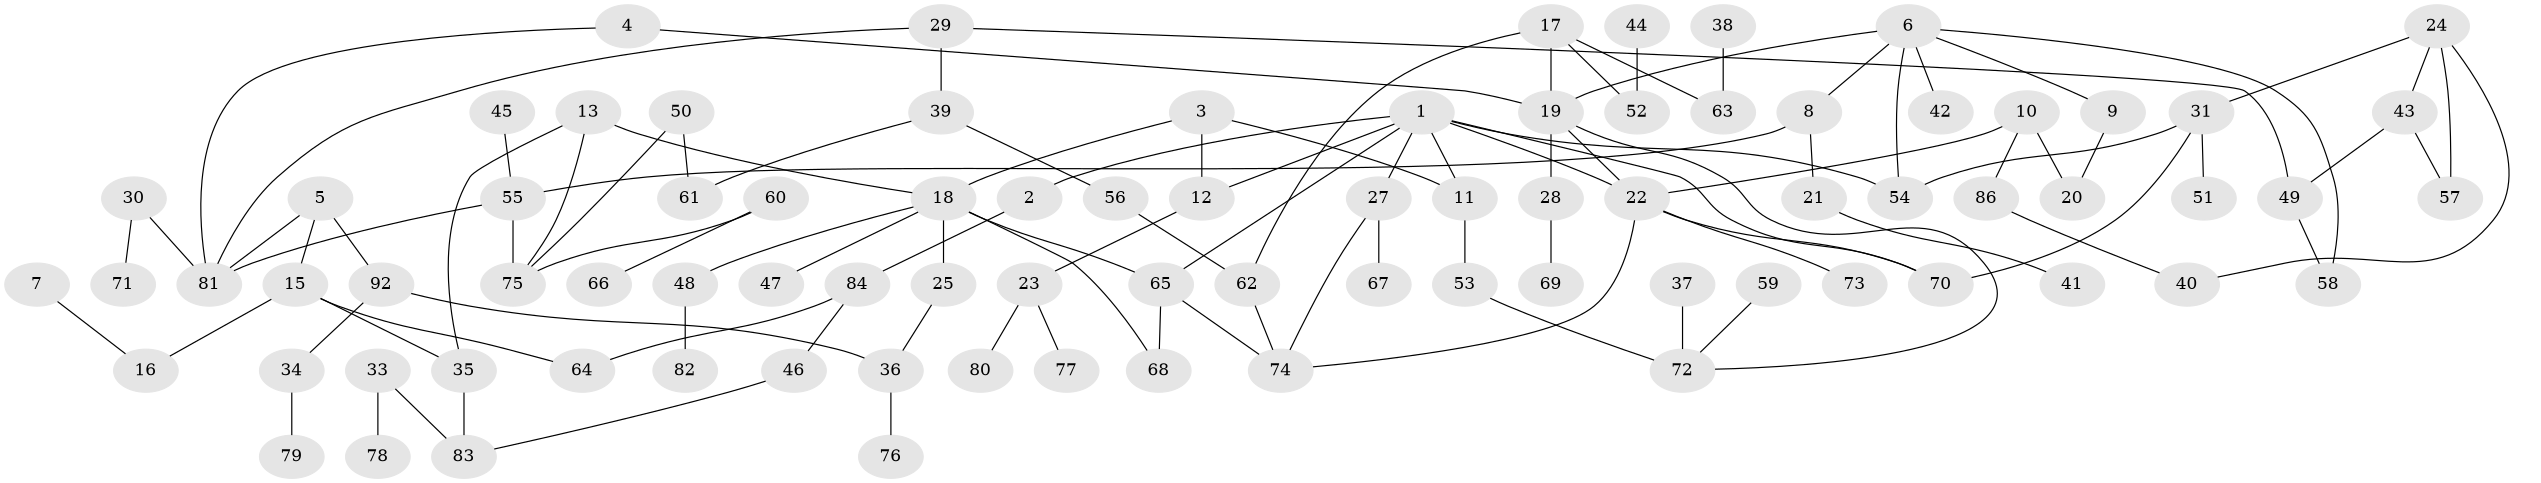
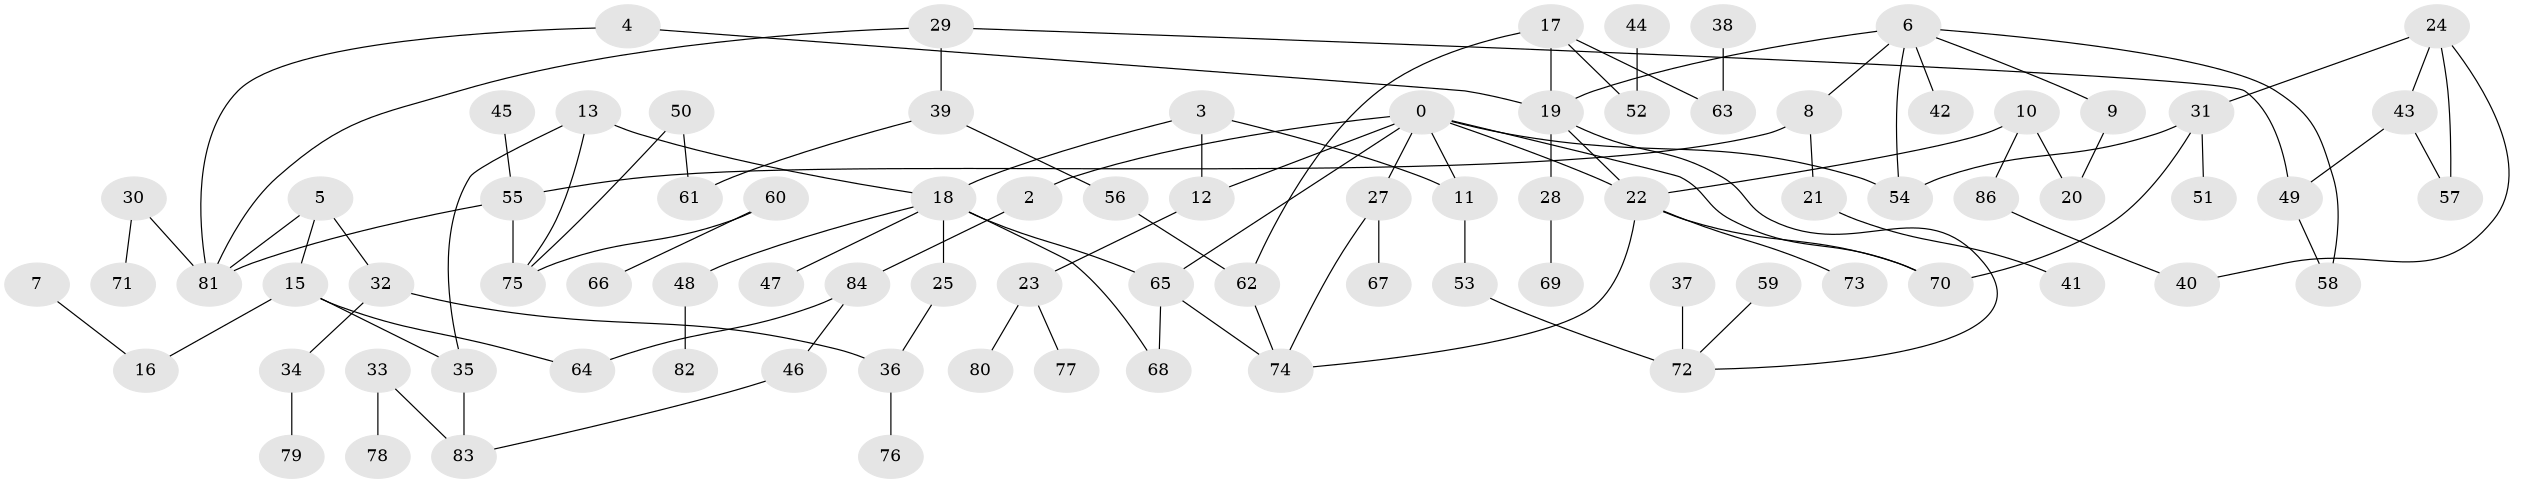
node "1": label "1" -> "0"
node "92": label "92" -> "32"
